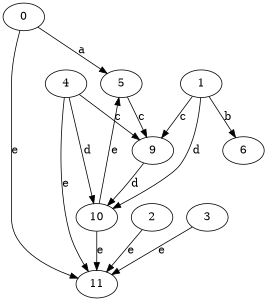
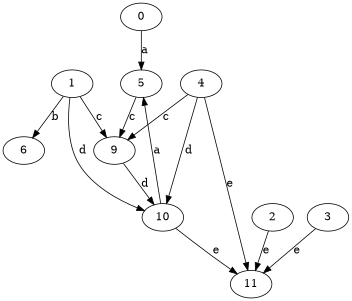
edge "10" -> "5": label "e" -> "a"
edge "0" -> "11": removed, label "e"
